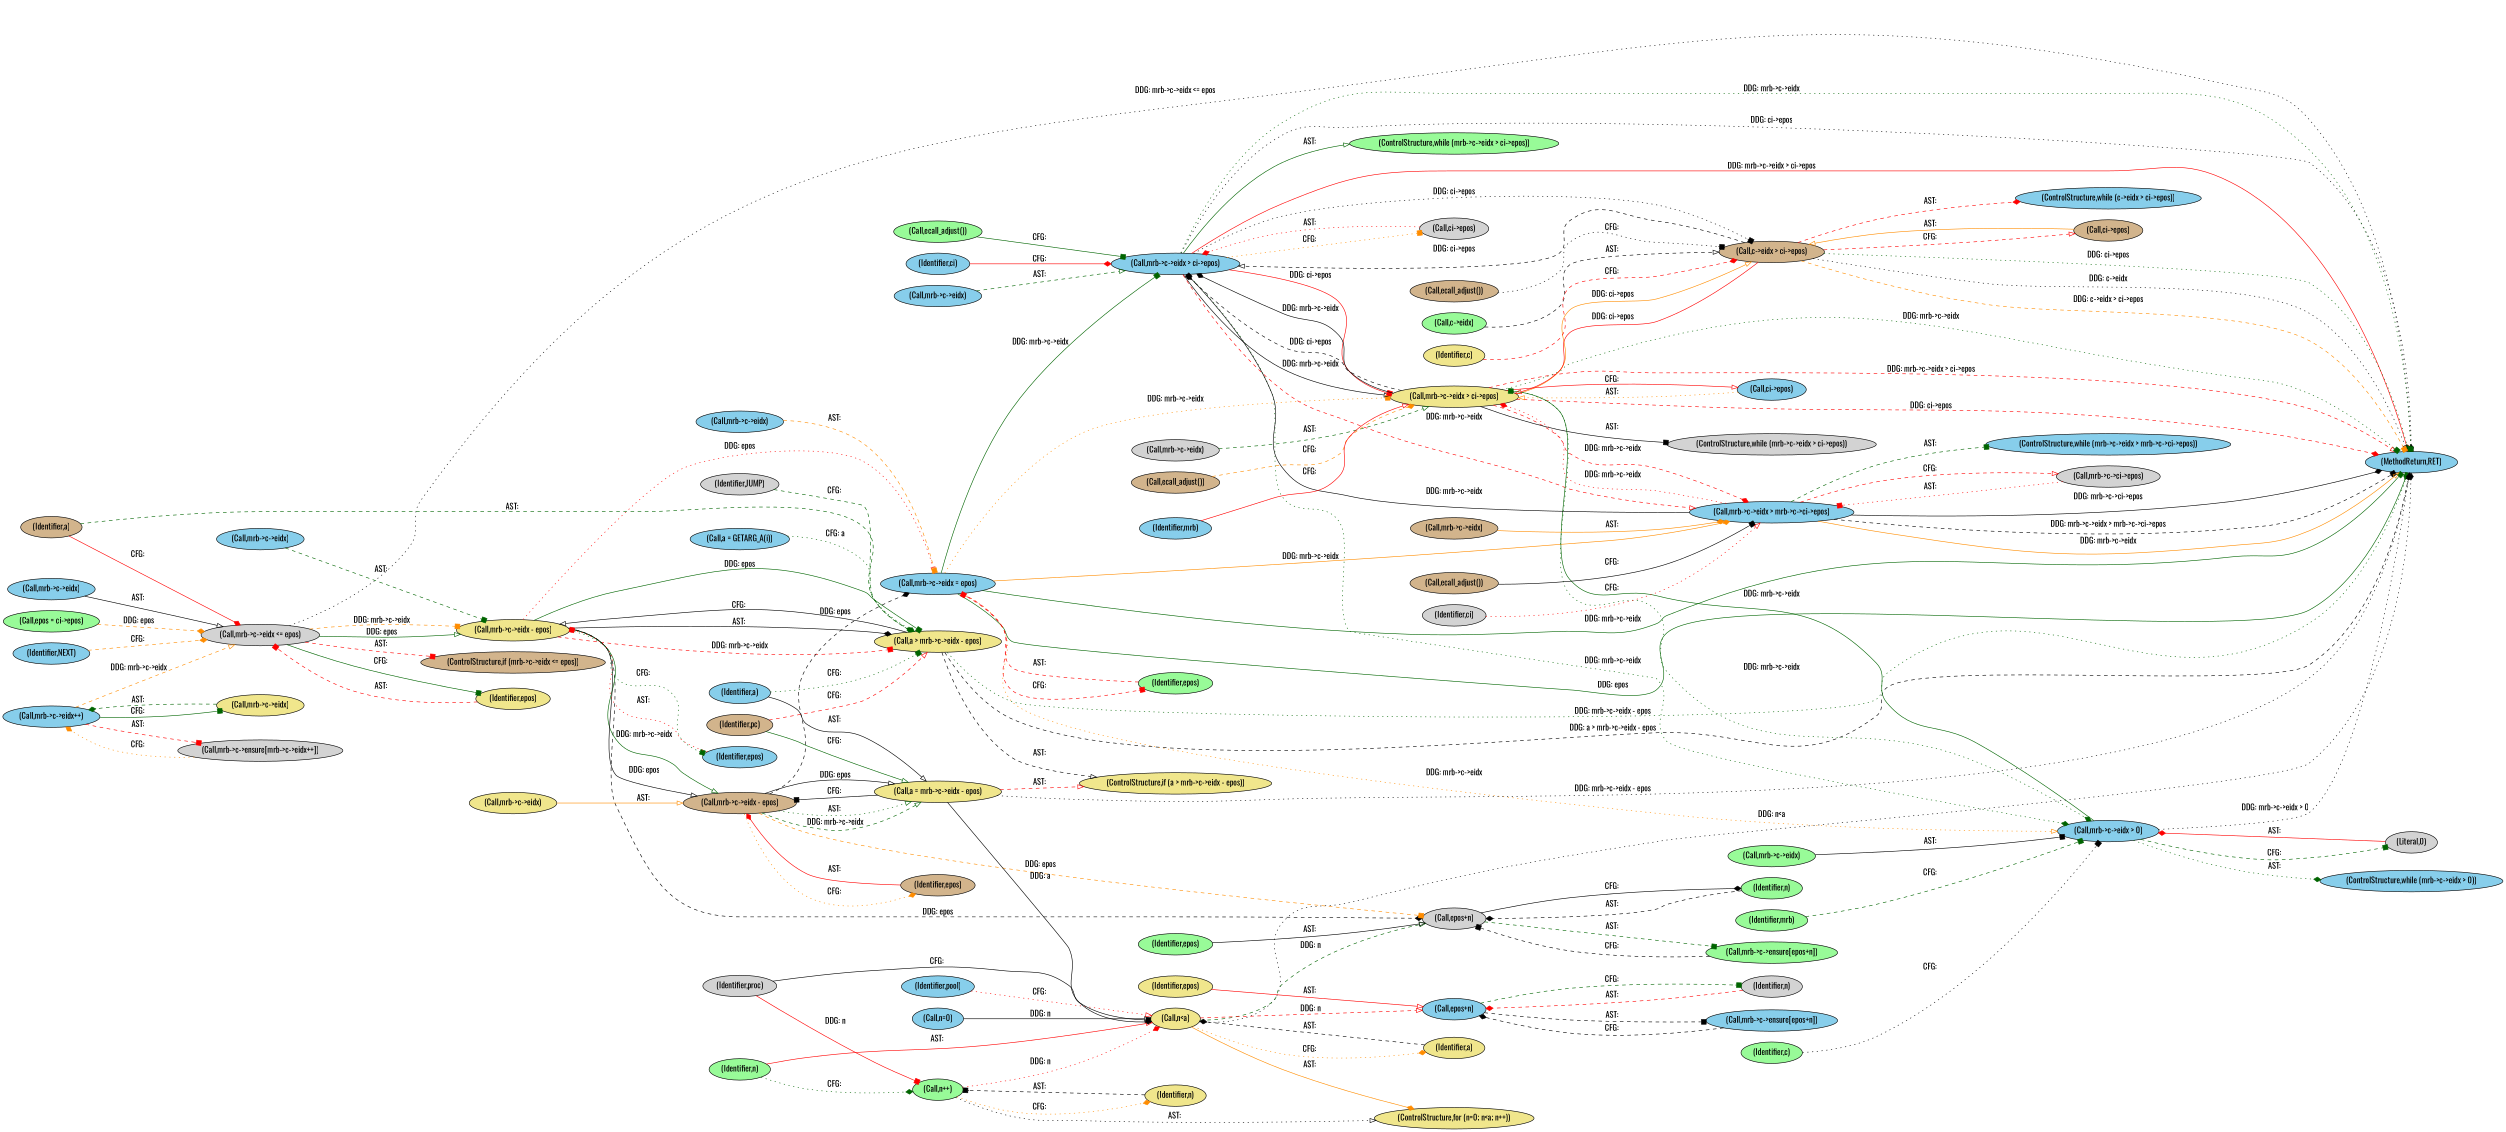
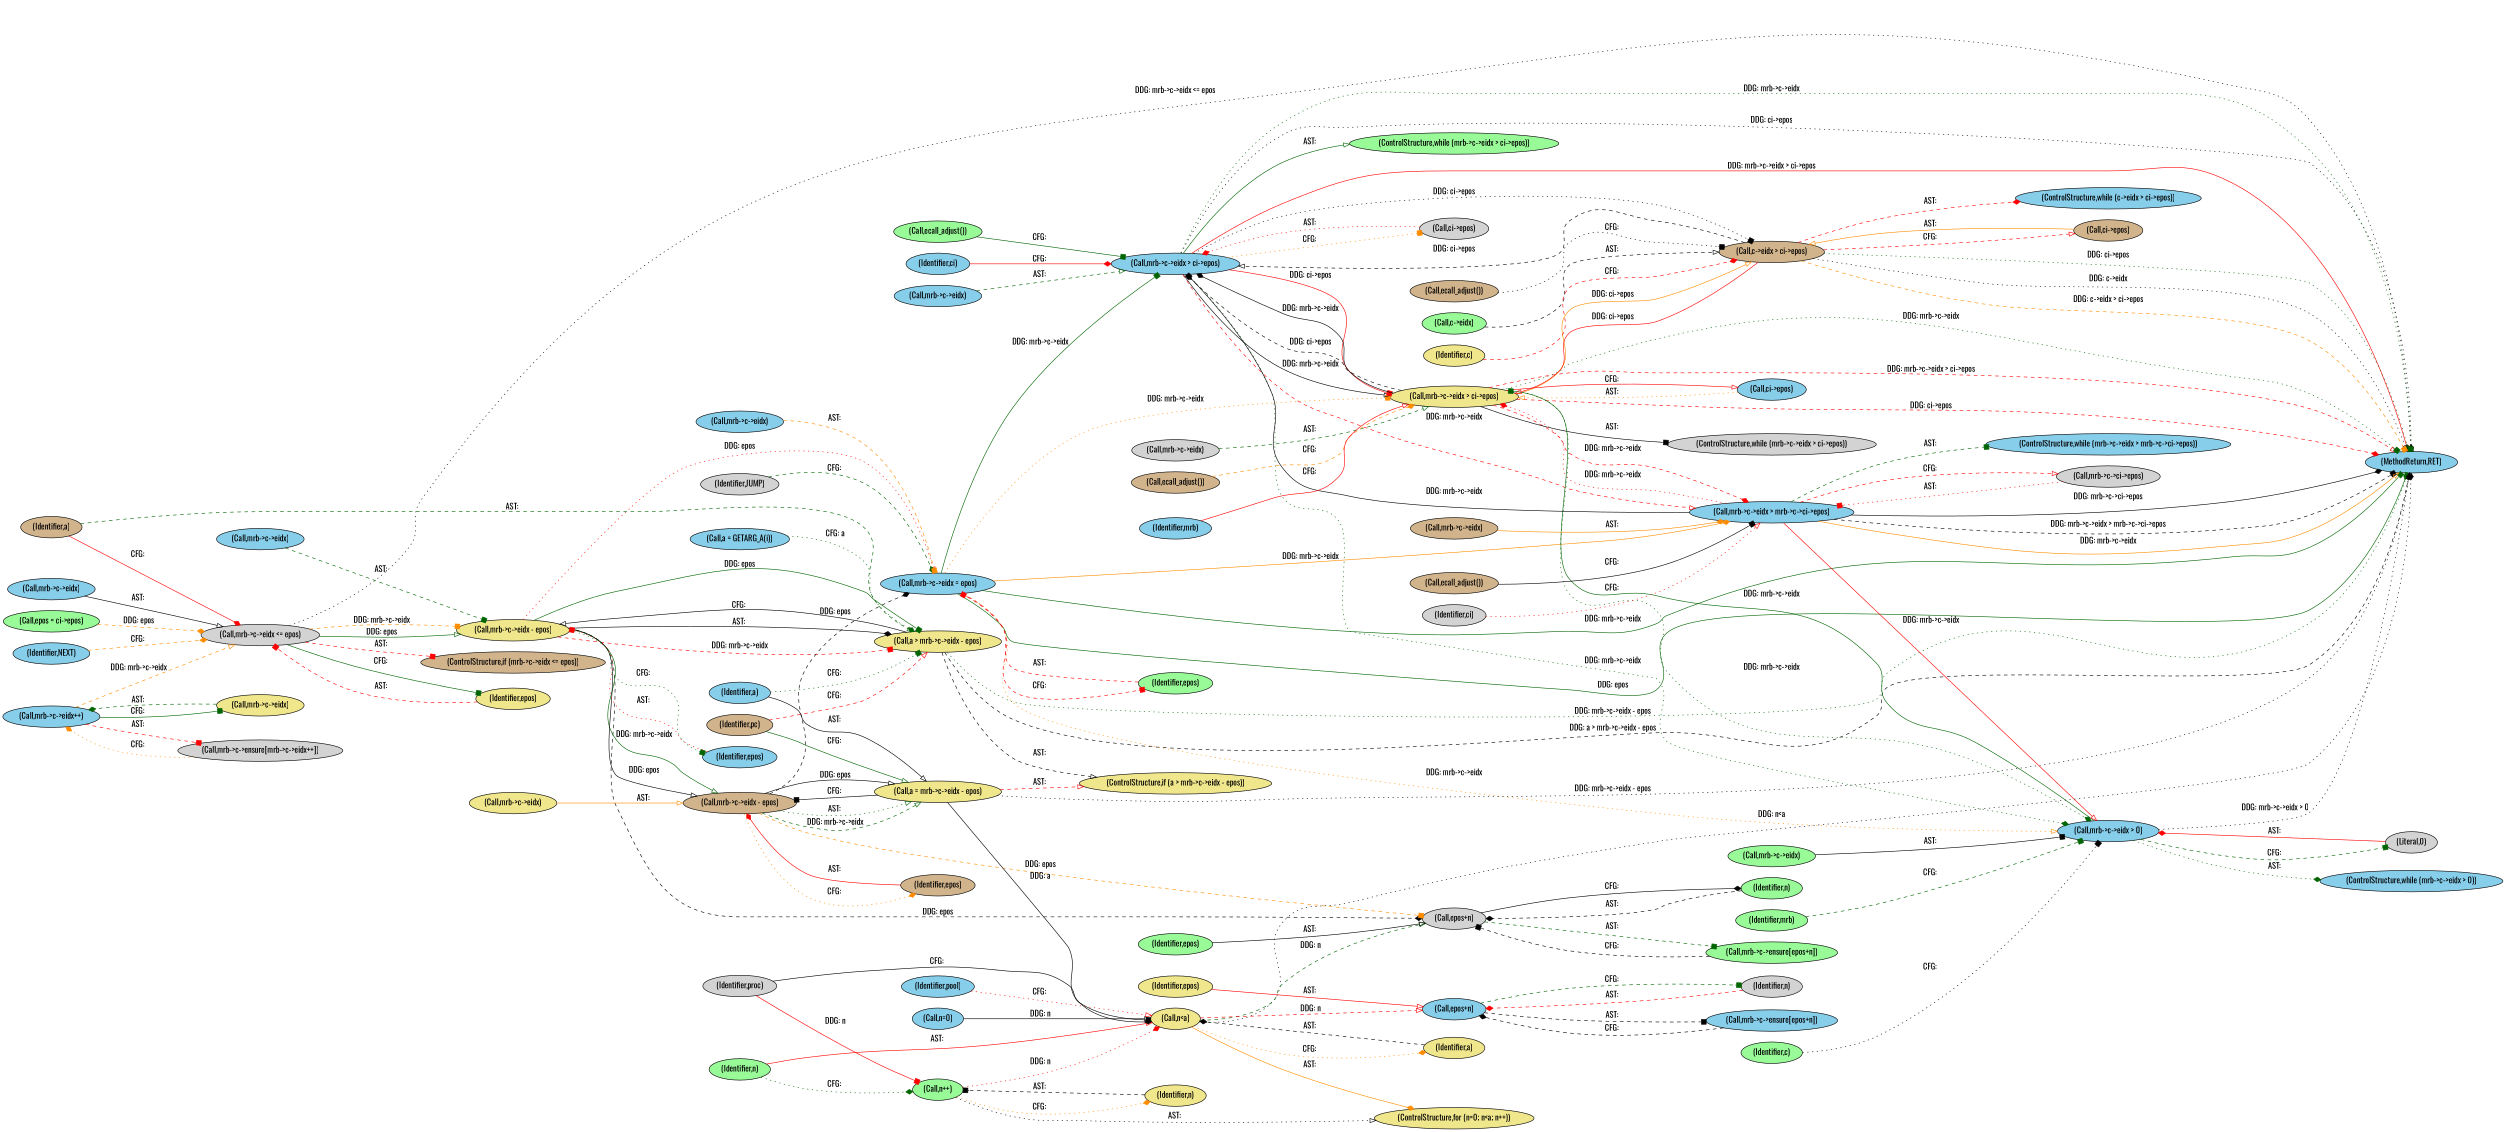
edge "(Identifier,JUMP)" -> "(Call,a > mrb->c->eidx - epos)": now "(Identifier,JUMP)" -> "(Call,mrb->c->eidx = epos)"
edge "(Call,mrb->c->eidx > mrb->c->ci->epos)" -> "(Call,mrb->c->eidx > 0)": added, label "DDG: mrb->c->eidx"
